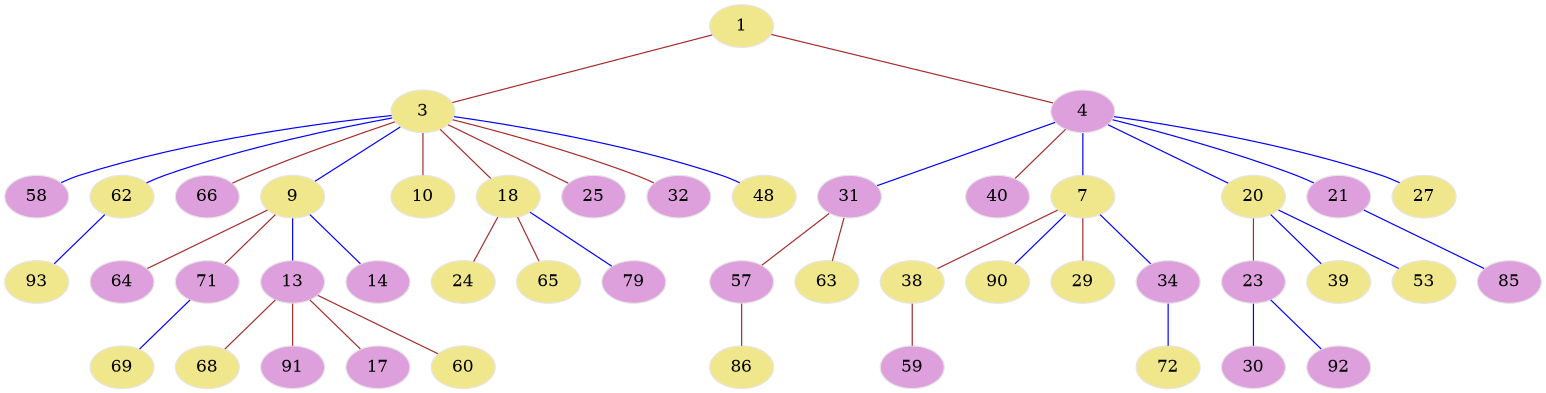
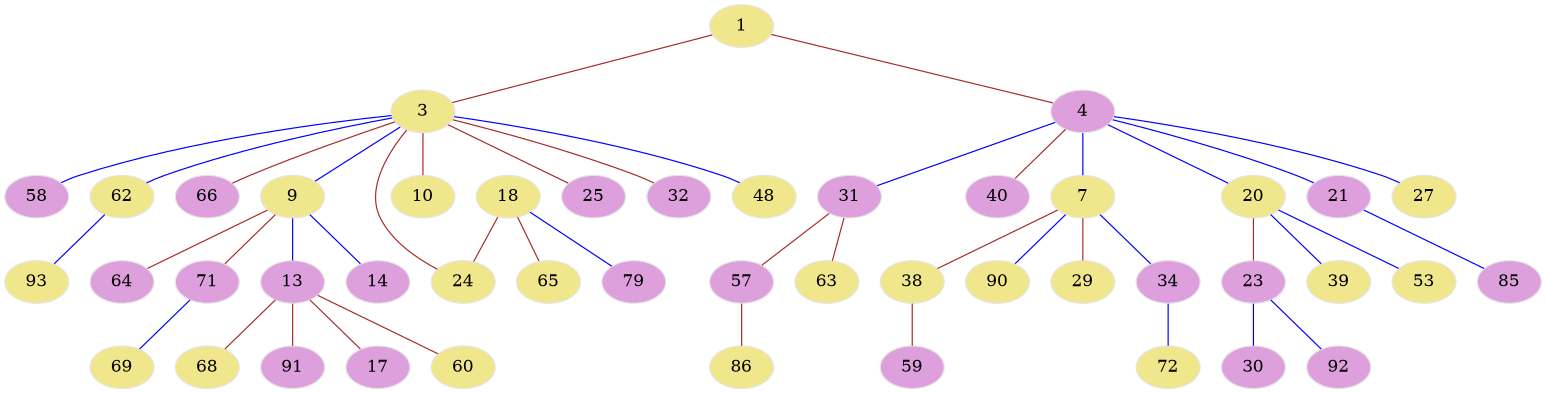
edge "3" -- "18": now "3" -- "24"
